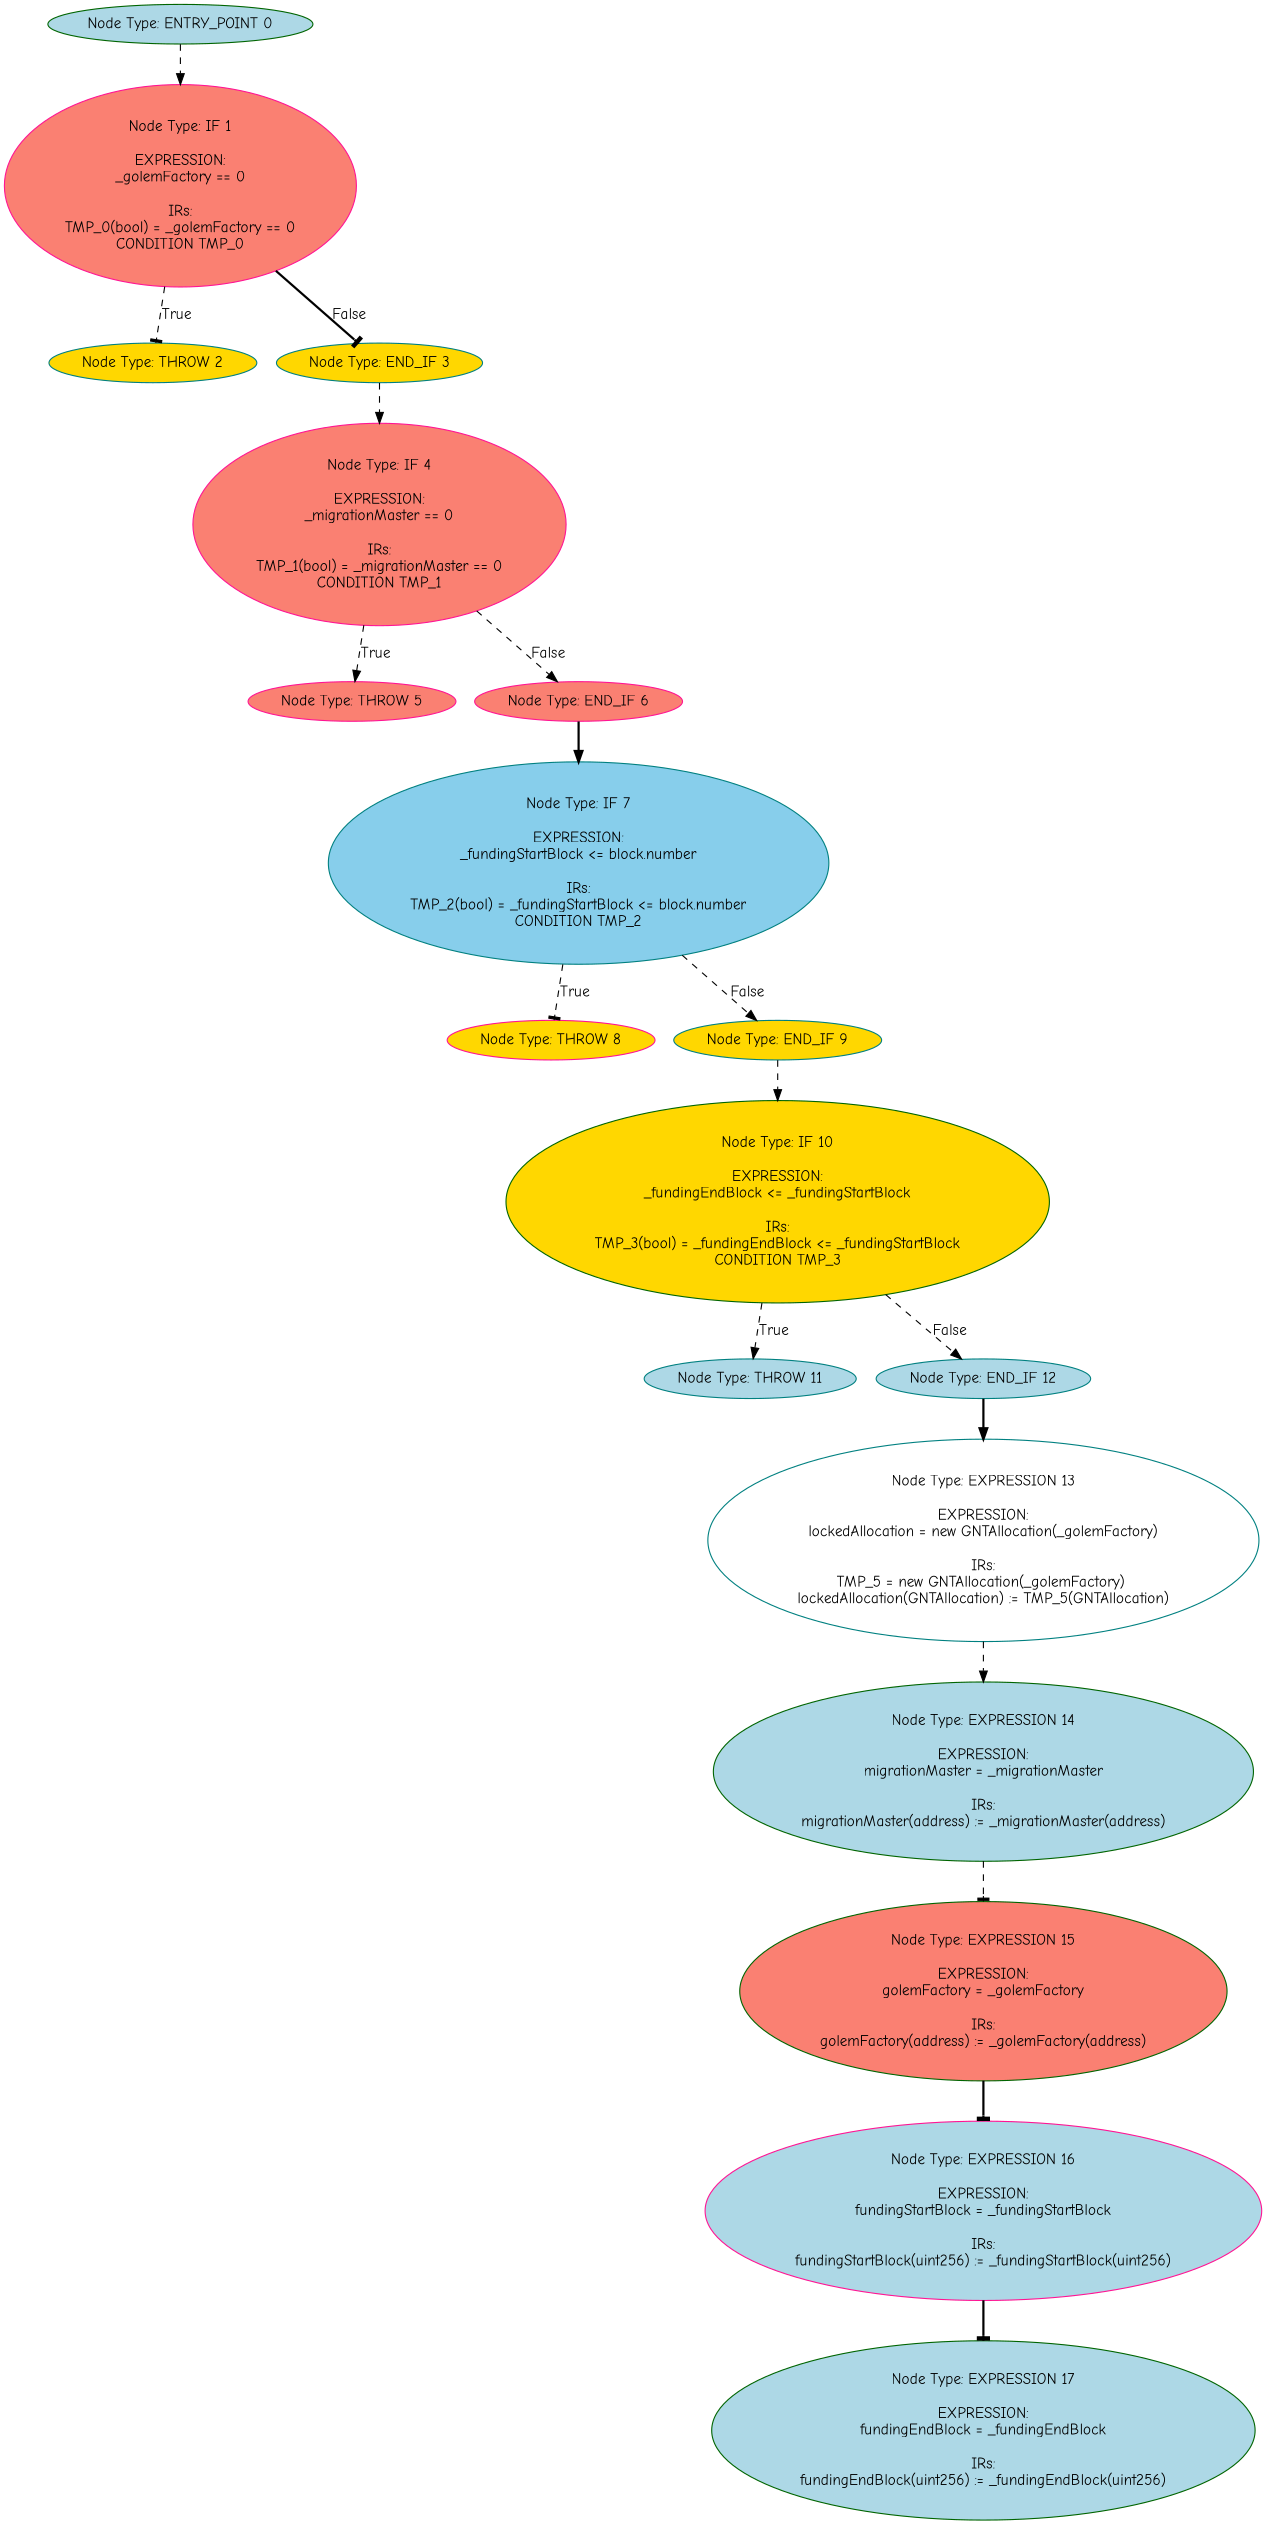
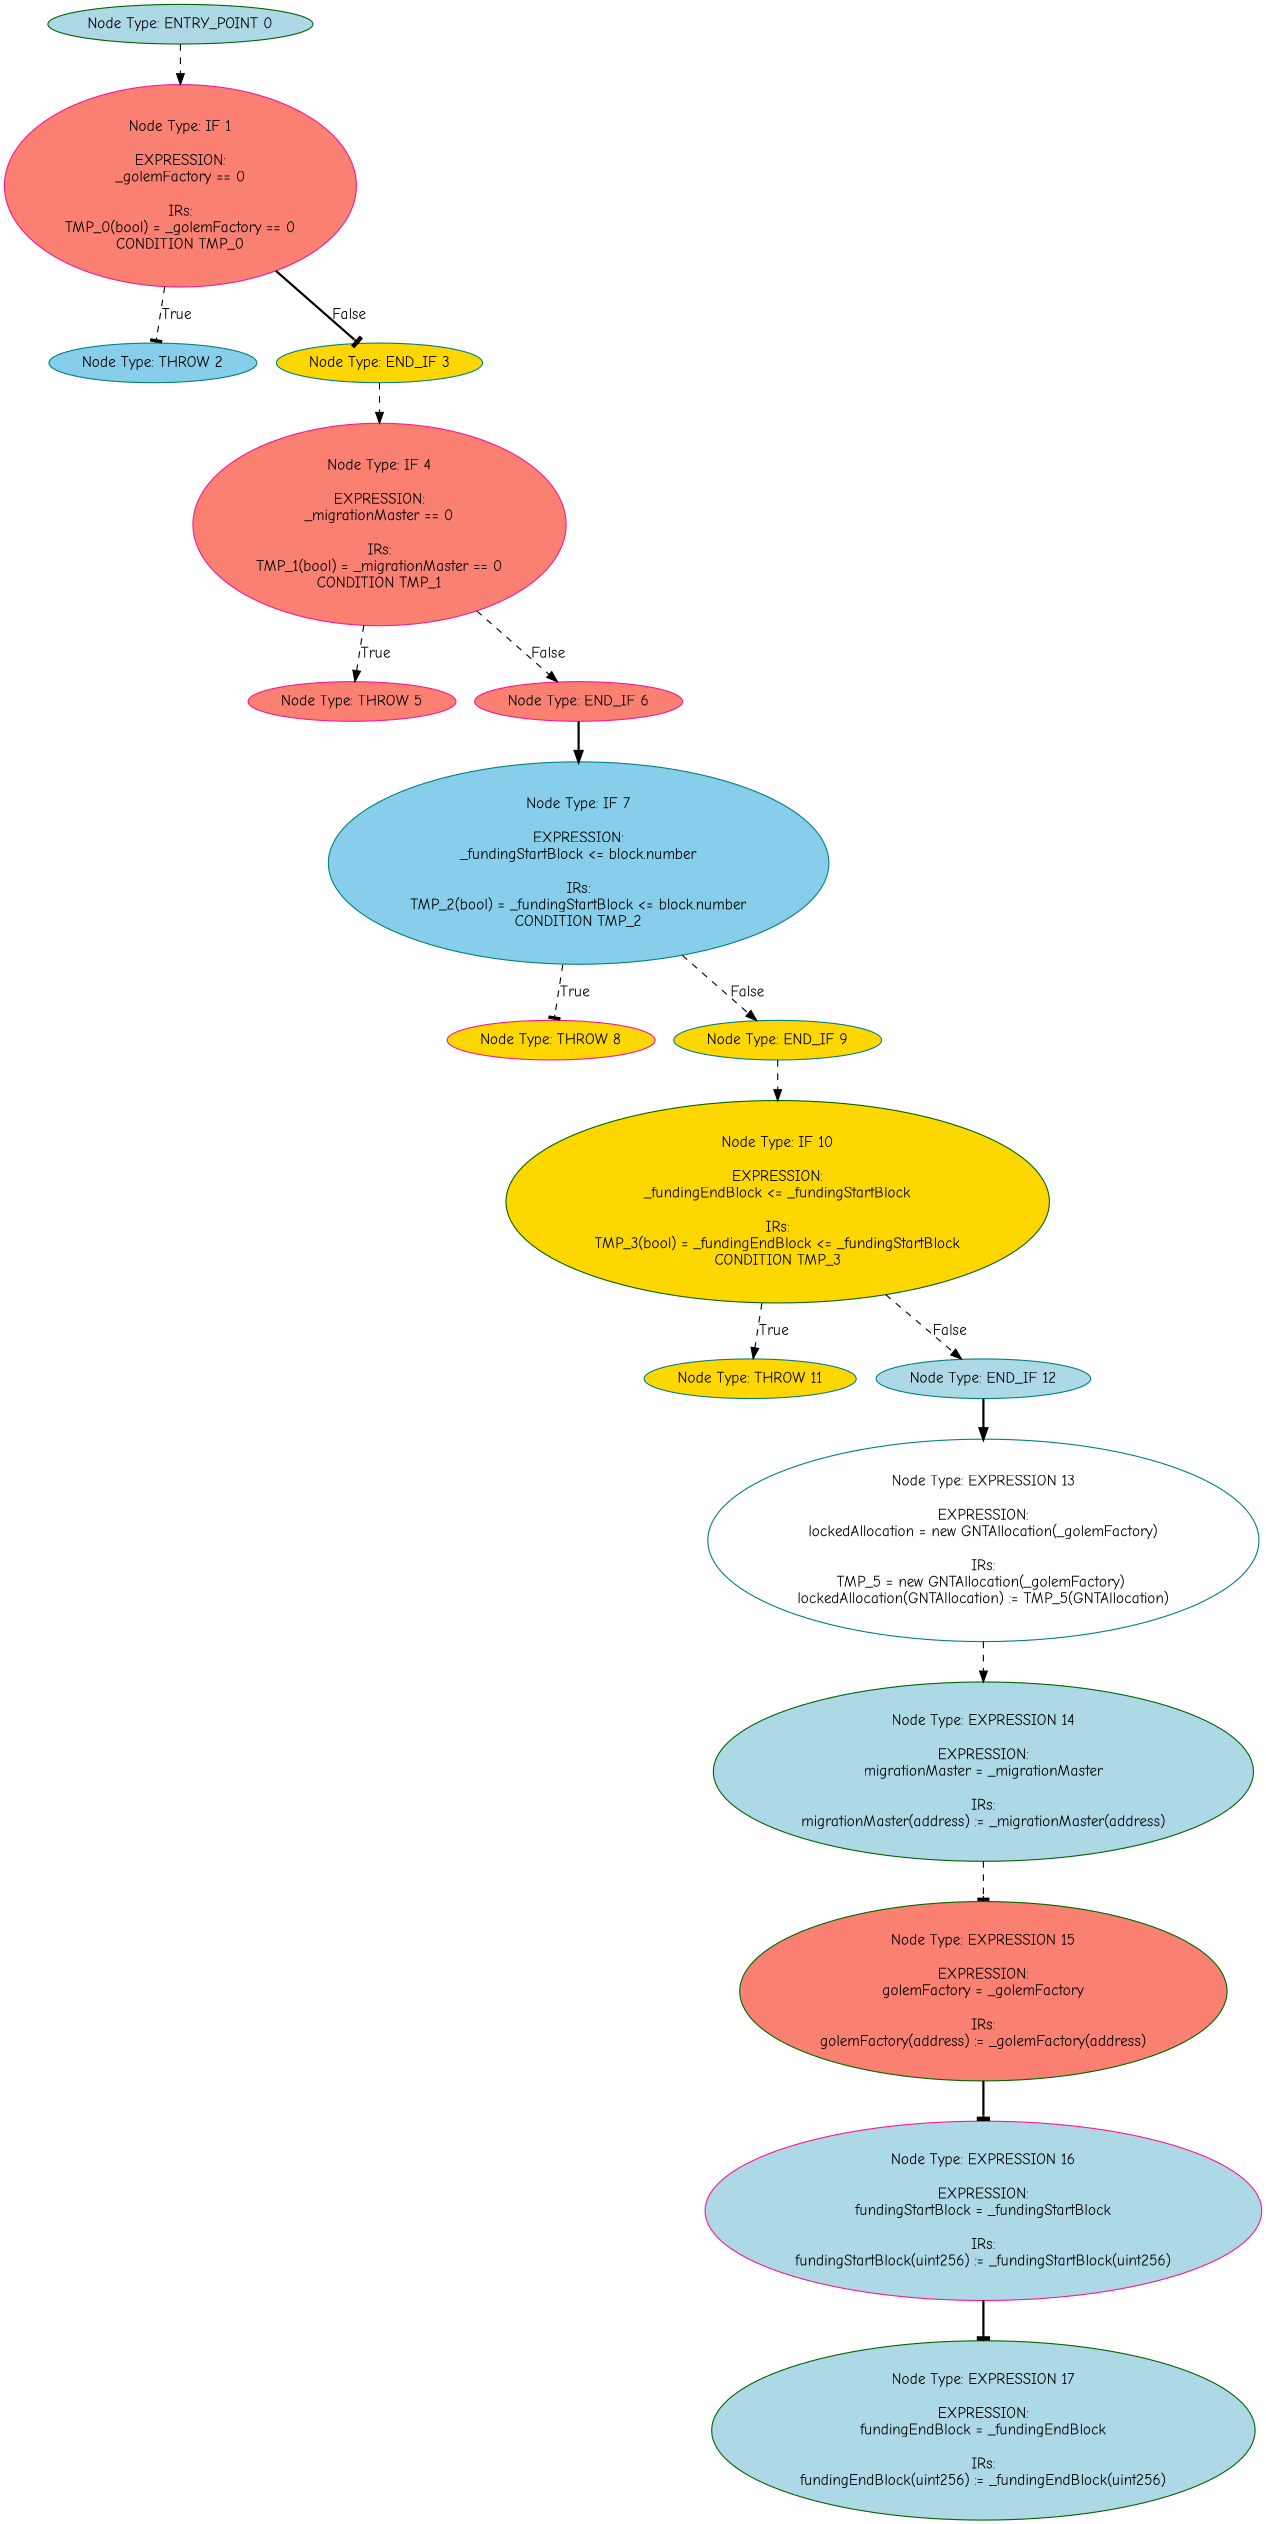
node "Node Type: THROW 2": fillcolor gold -> skyblue
node "Node Type: THROW 11": fillcolor lightblue -> gold
